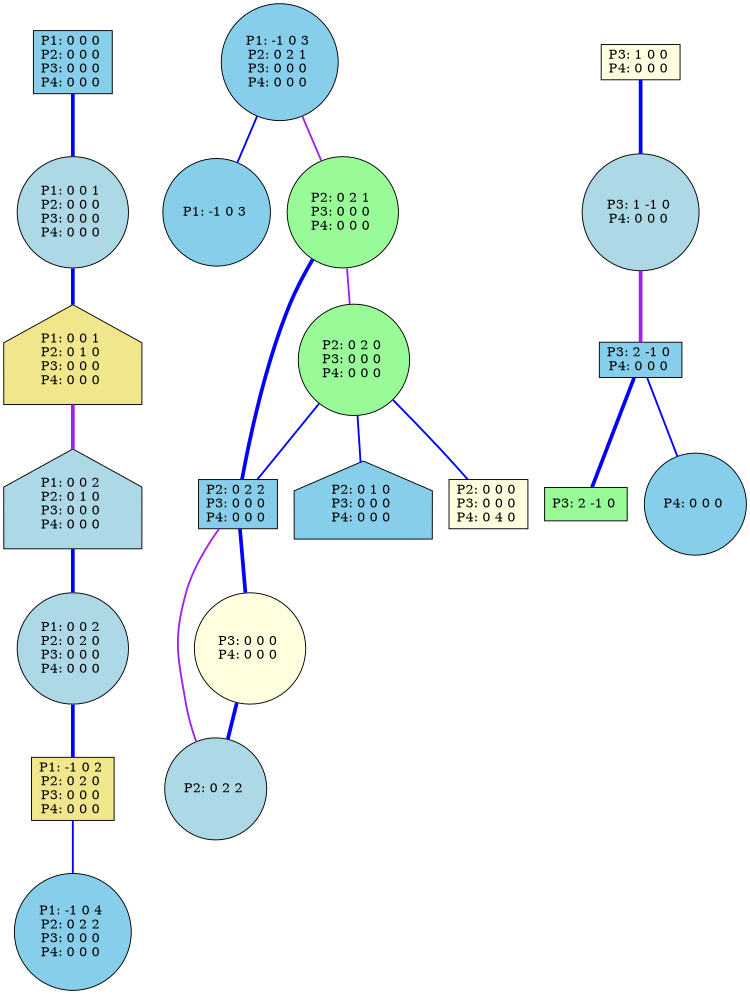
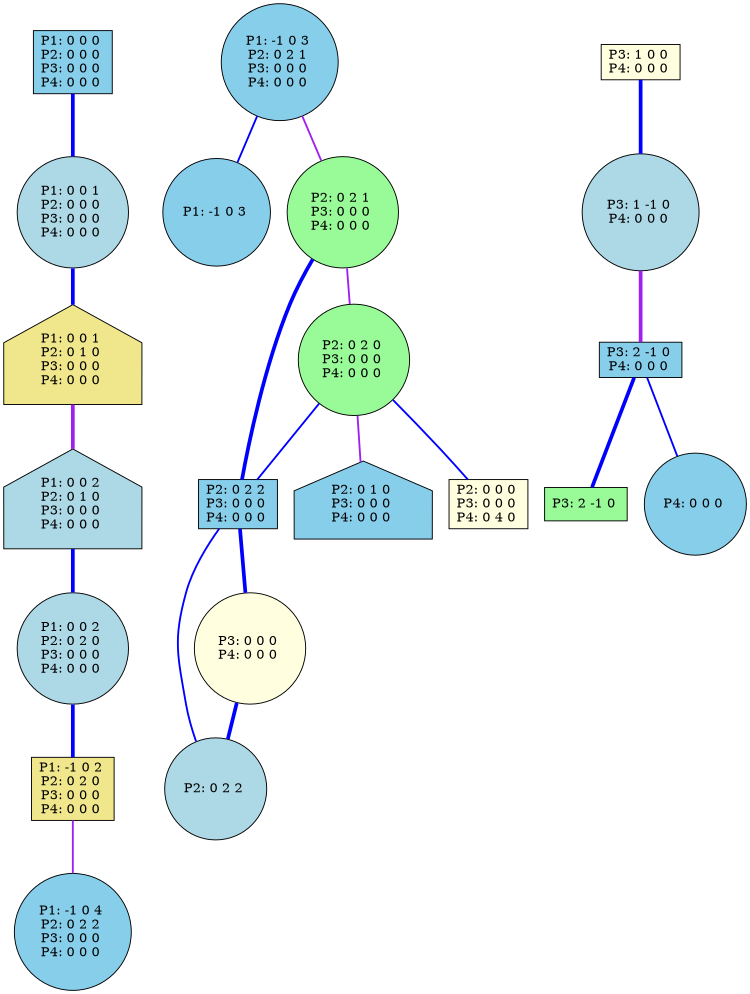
edge "P2: 0 2 0 P3: 0 0 0 P4: 0 0 0" -- "P2: 0 1 0 P3: 0 0 0 P4: 0 0 0": color blue -> purple
edge "P2: 0 2 2 P3: 0 0 0 P4: 0 0 0" -- "P2: 0 2 2": color purple -> blue
edge "P1: -1 0 2 P2: 0 2 0 P3: 0 0 0 P4: 0 0 0" -- "P1: -1 0 4 P2: 0 2 2 P3: 0 0 0 P4: 0 0 0": color blue -> purple
